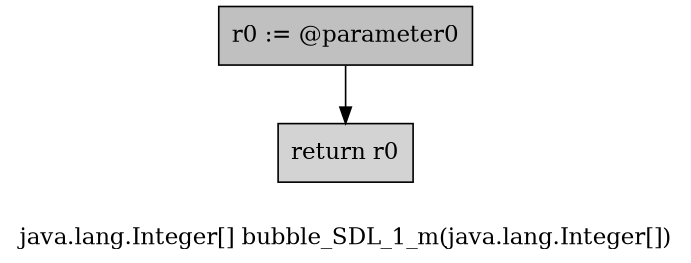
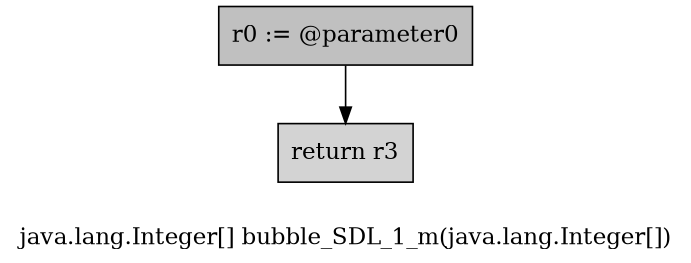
node "return r0": label "return r0" -> "return r3"
